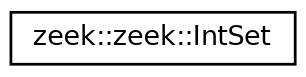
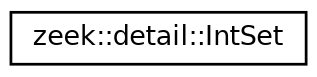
node "zeek::zeek::IntSet": label "zeek::zeek::IntSet" -> "zeek::detail::IntSet"
